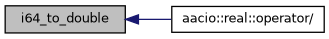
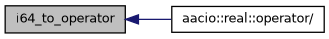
node "i64_to_double": label "i64_to_double" -> "i64_to_operator"
